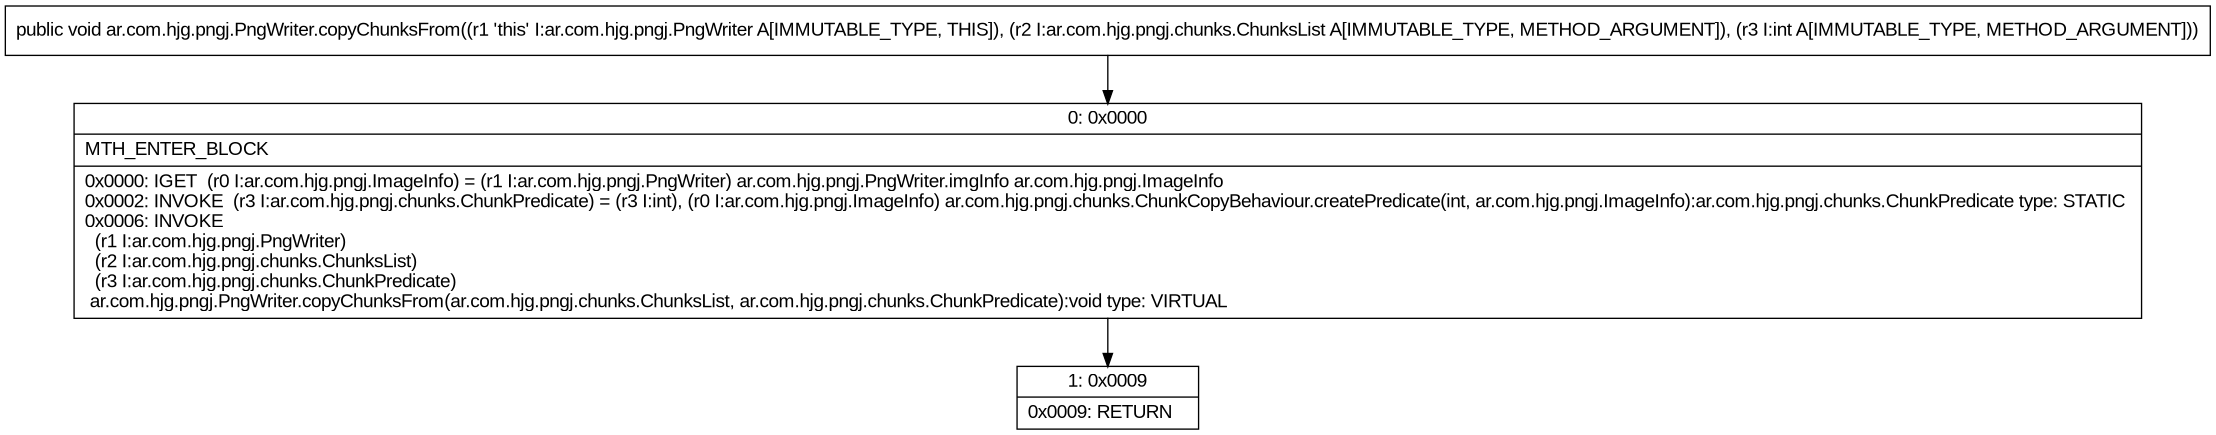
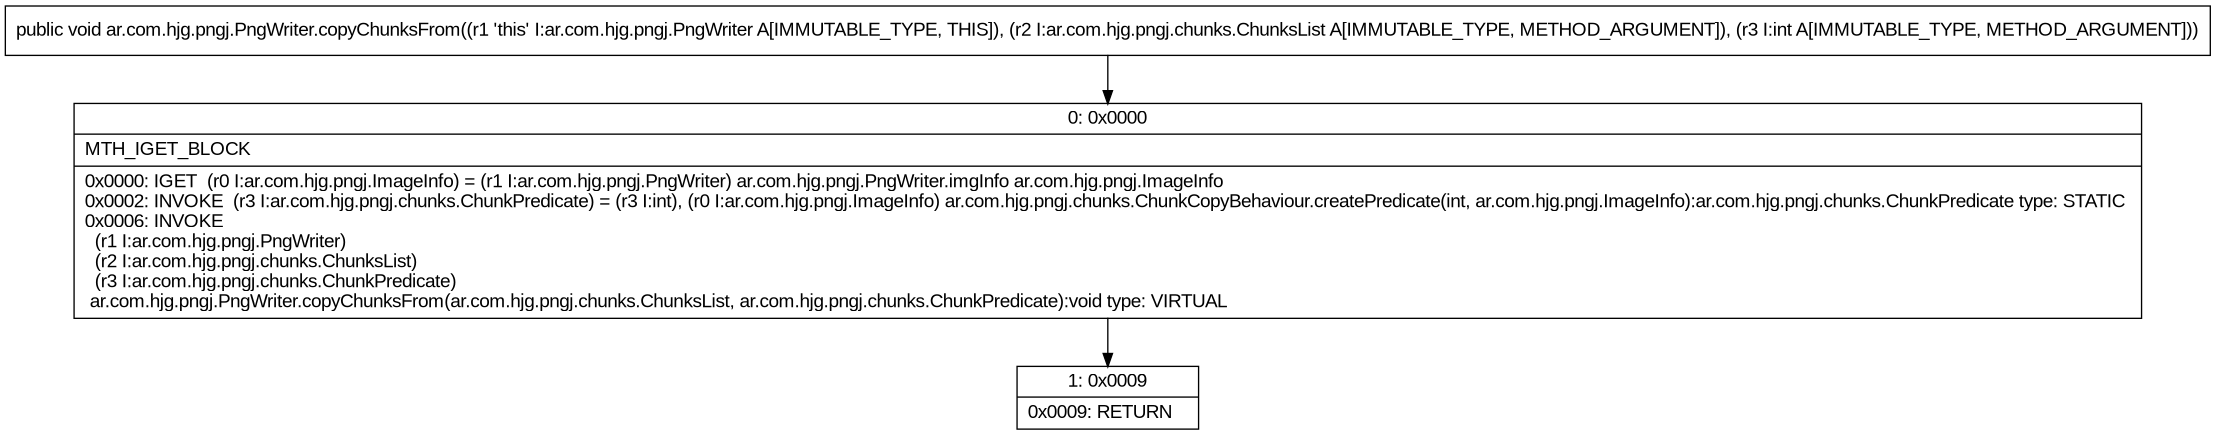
node "0: 0x0000": text "MTH_ENTER_BLOCK" -> "MTH_IGET_BLOCK"
